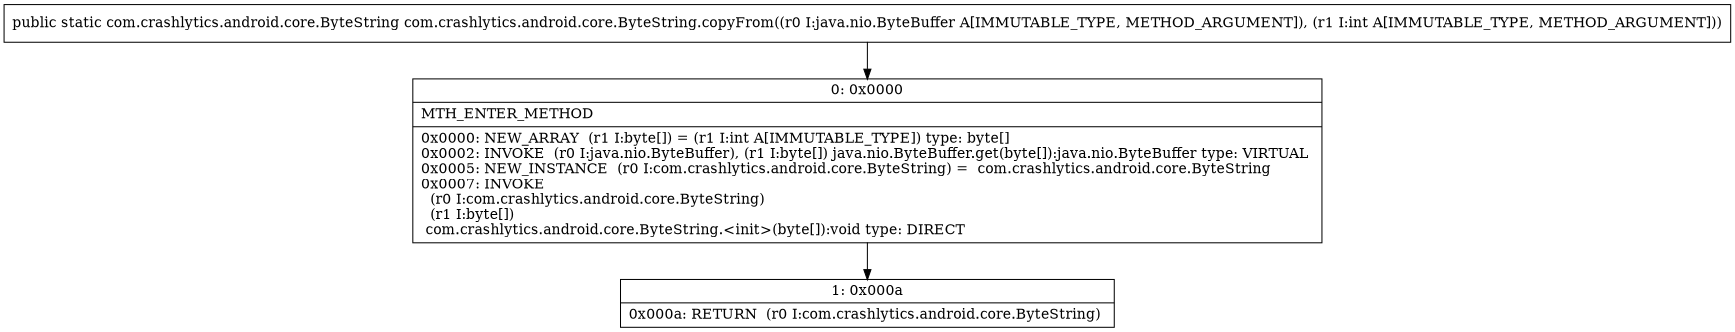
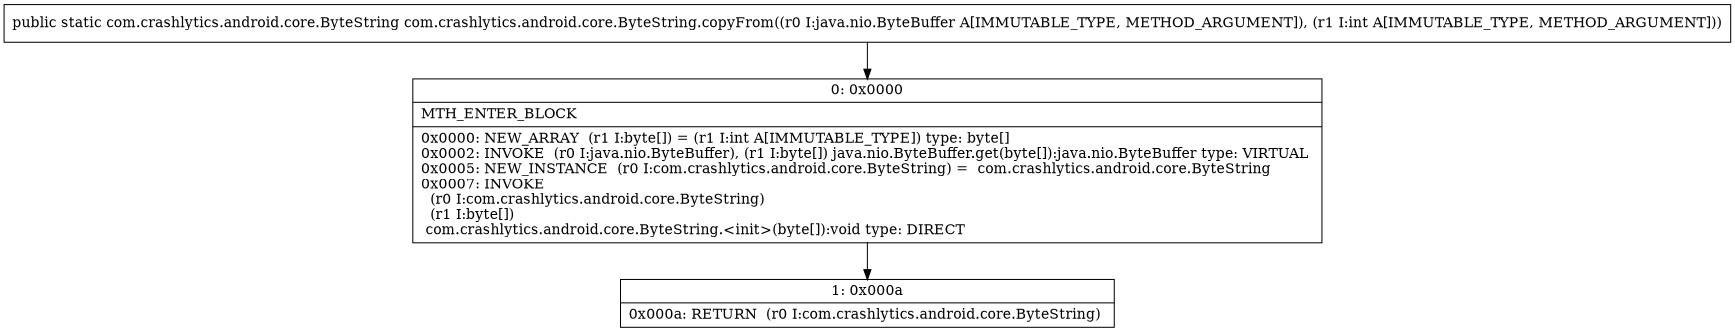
node "0: 0x0000": text "MTH_ENTER_METHOD" -> "MTH_ENTER_BLOCK"
